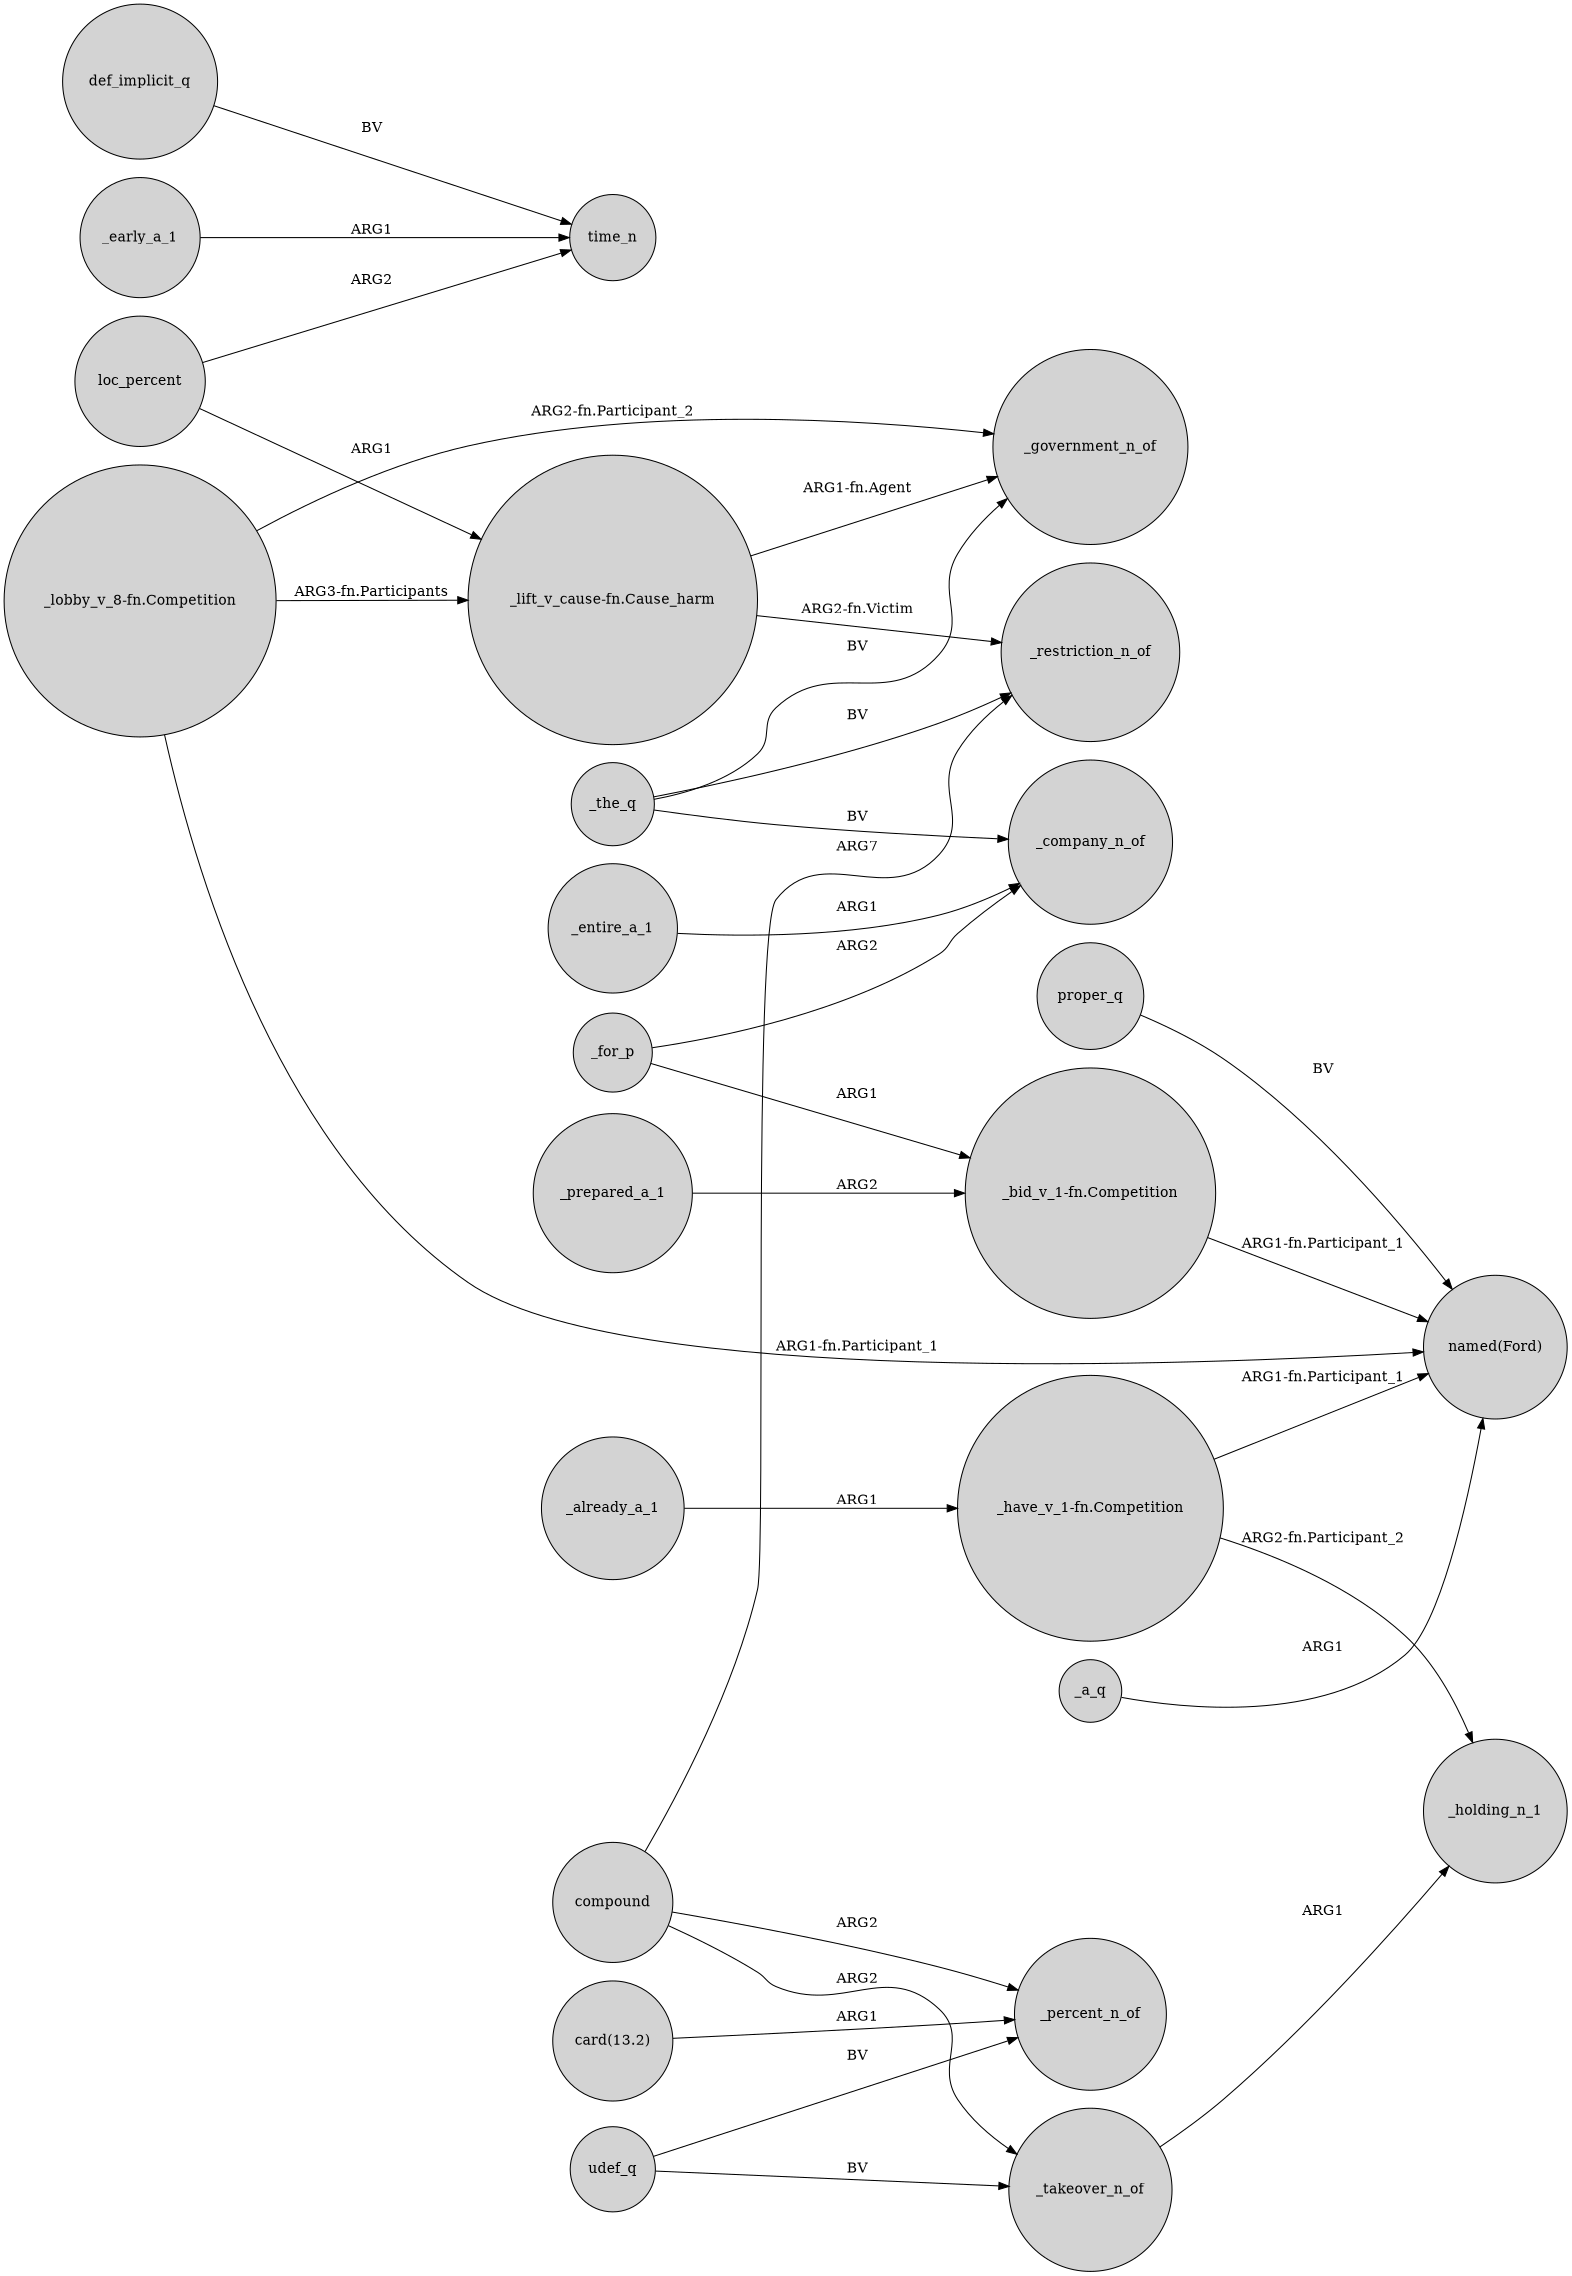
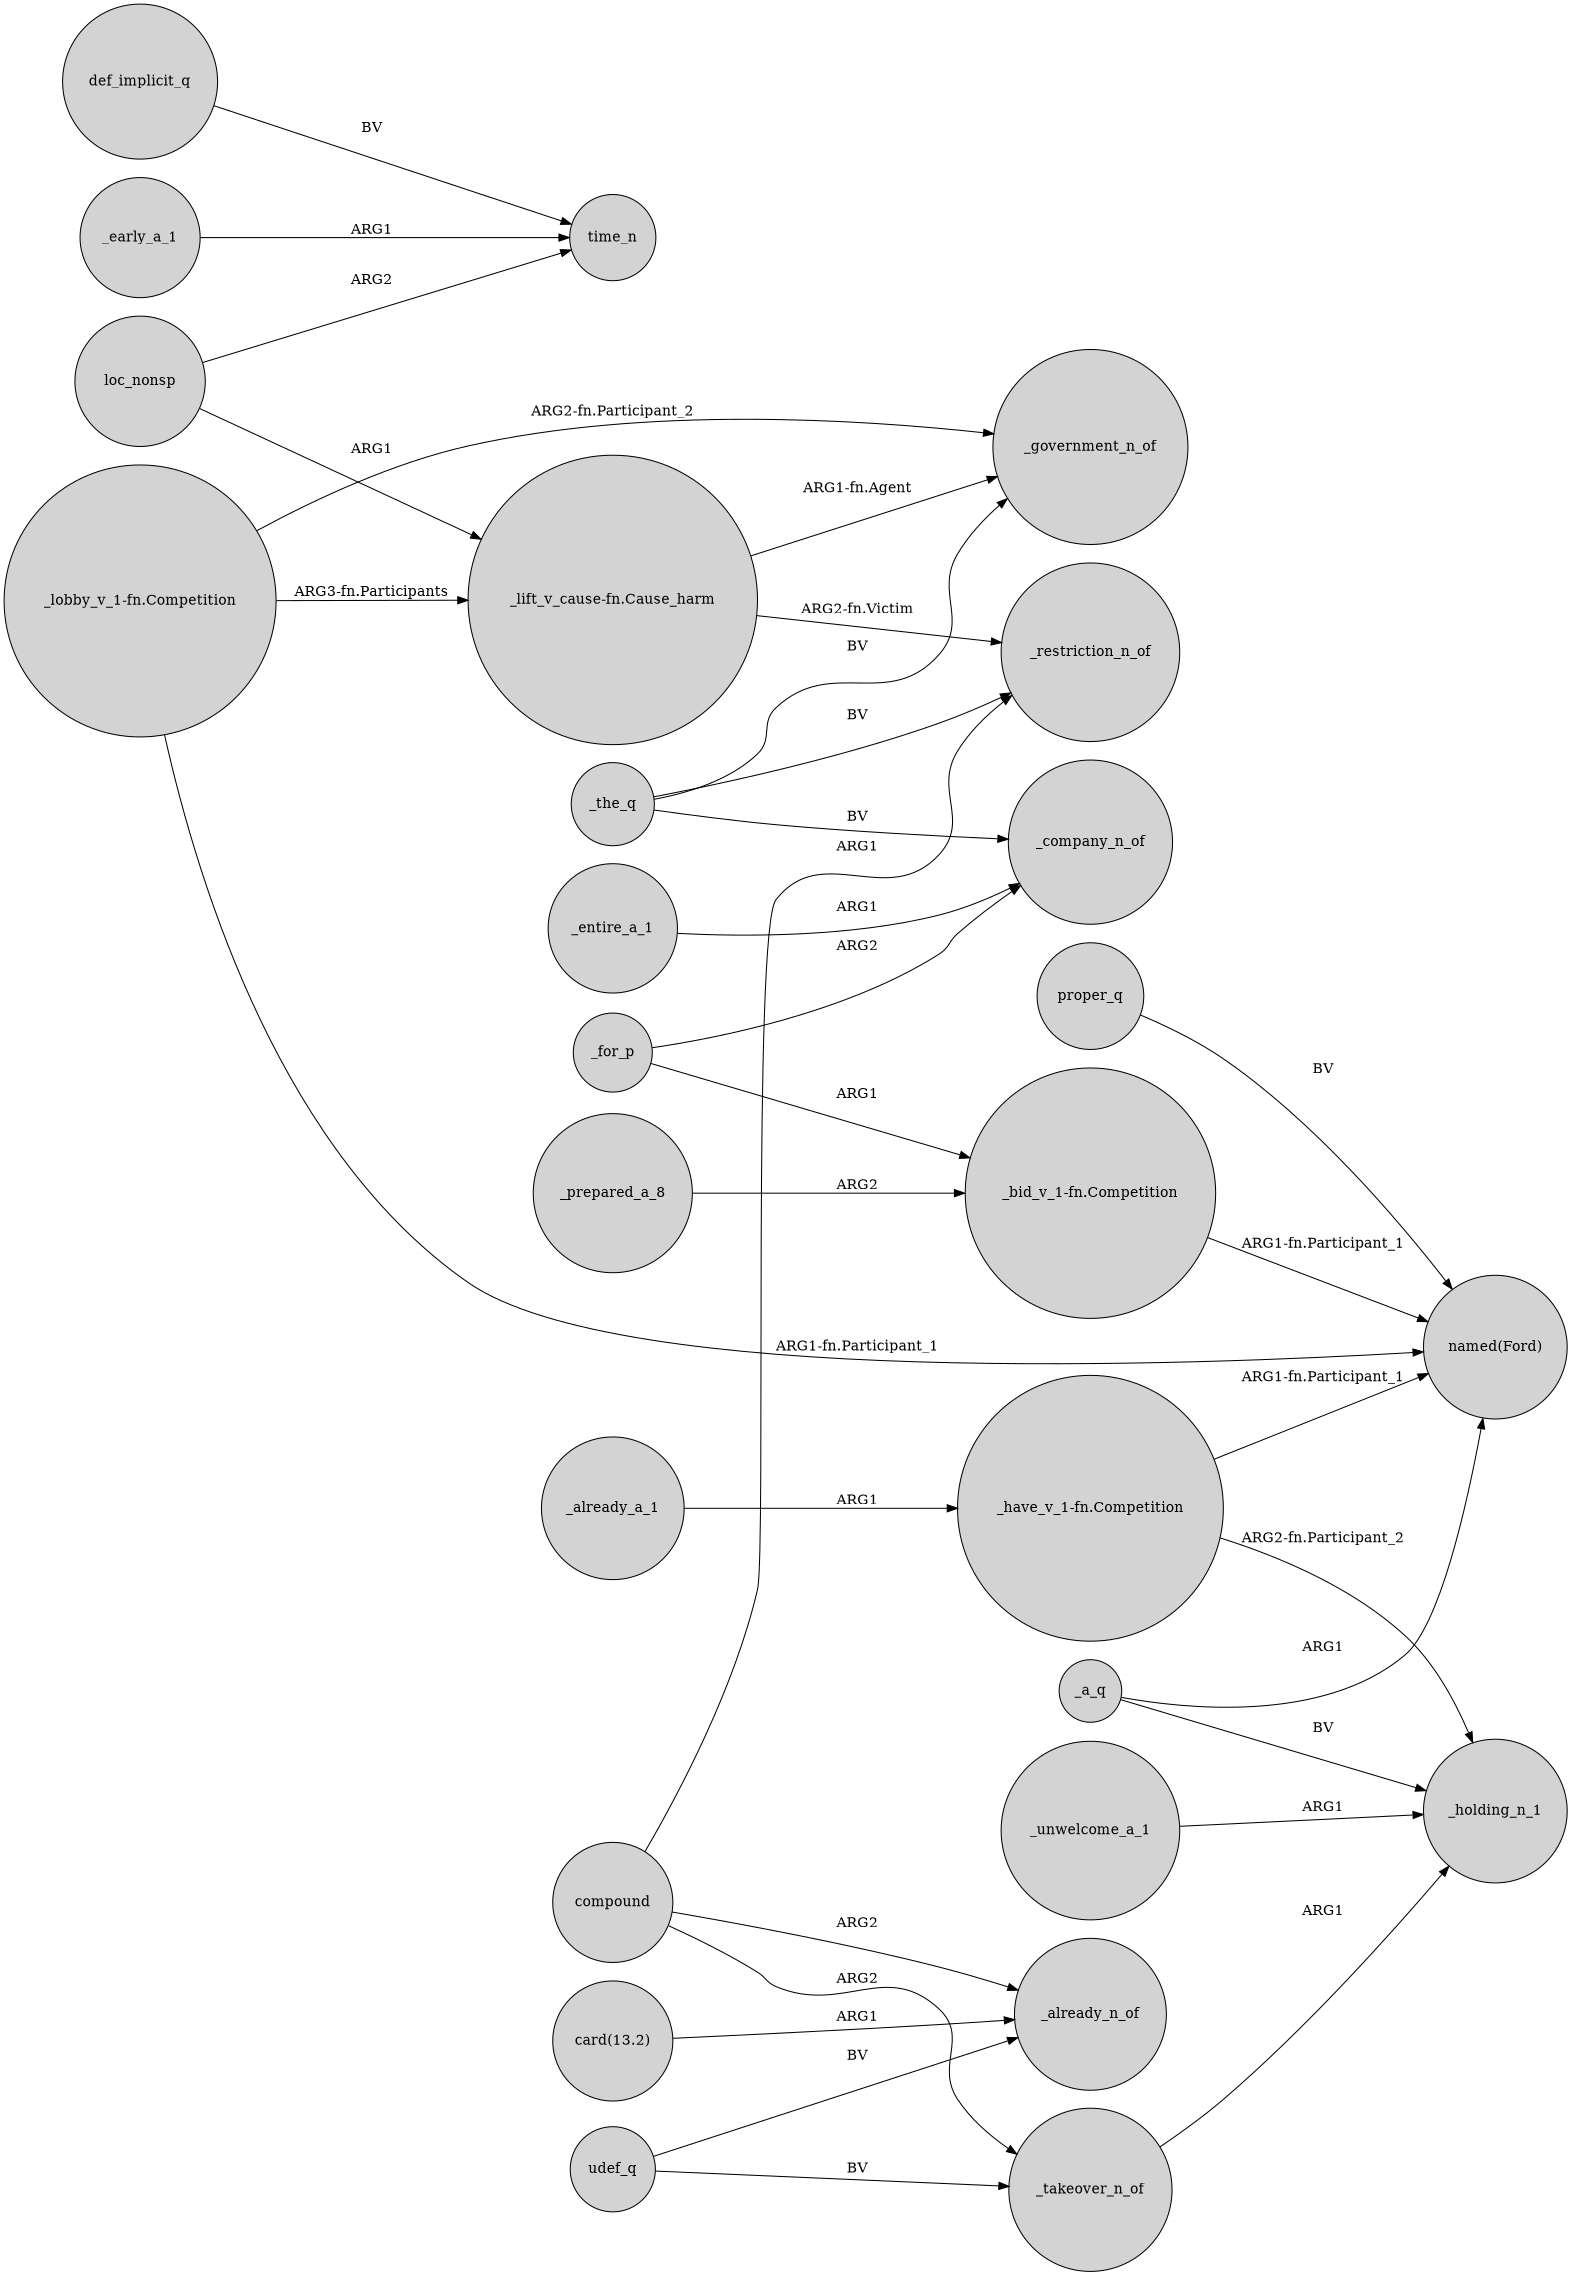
node "loc_percent": label "loc_percent" -> "loc_nonsp"
node "_lobby_v_8-fn.Competition": label "_lobby_v_8-fn.Competition" -> "_lobby_v_1-fn.Competition"
edge "compound" -> "_restriction_n_of": label "ARG7" -> "ARG1"
node "_prepared_a_1": label "_prepared_a_1" -> "_prepared_a_8"
edge "_a_q" -> "_holding_n_1": added, label "BV"
node "_unwelcome_a_1": added
node "_percent_n_of": label "_percent_n_of" -> "_already_n_of"
